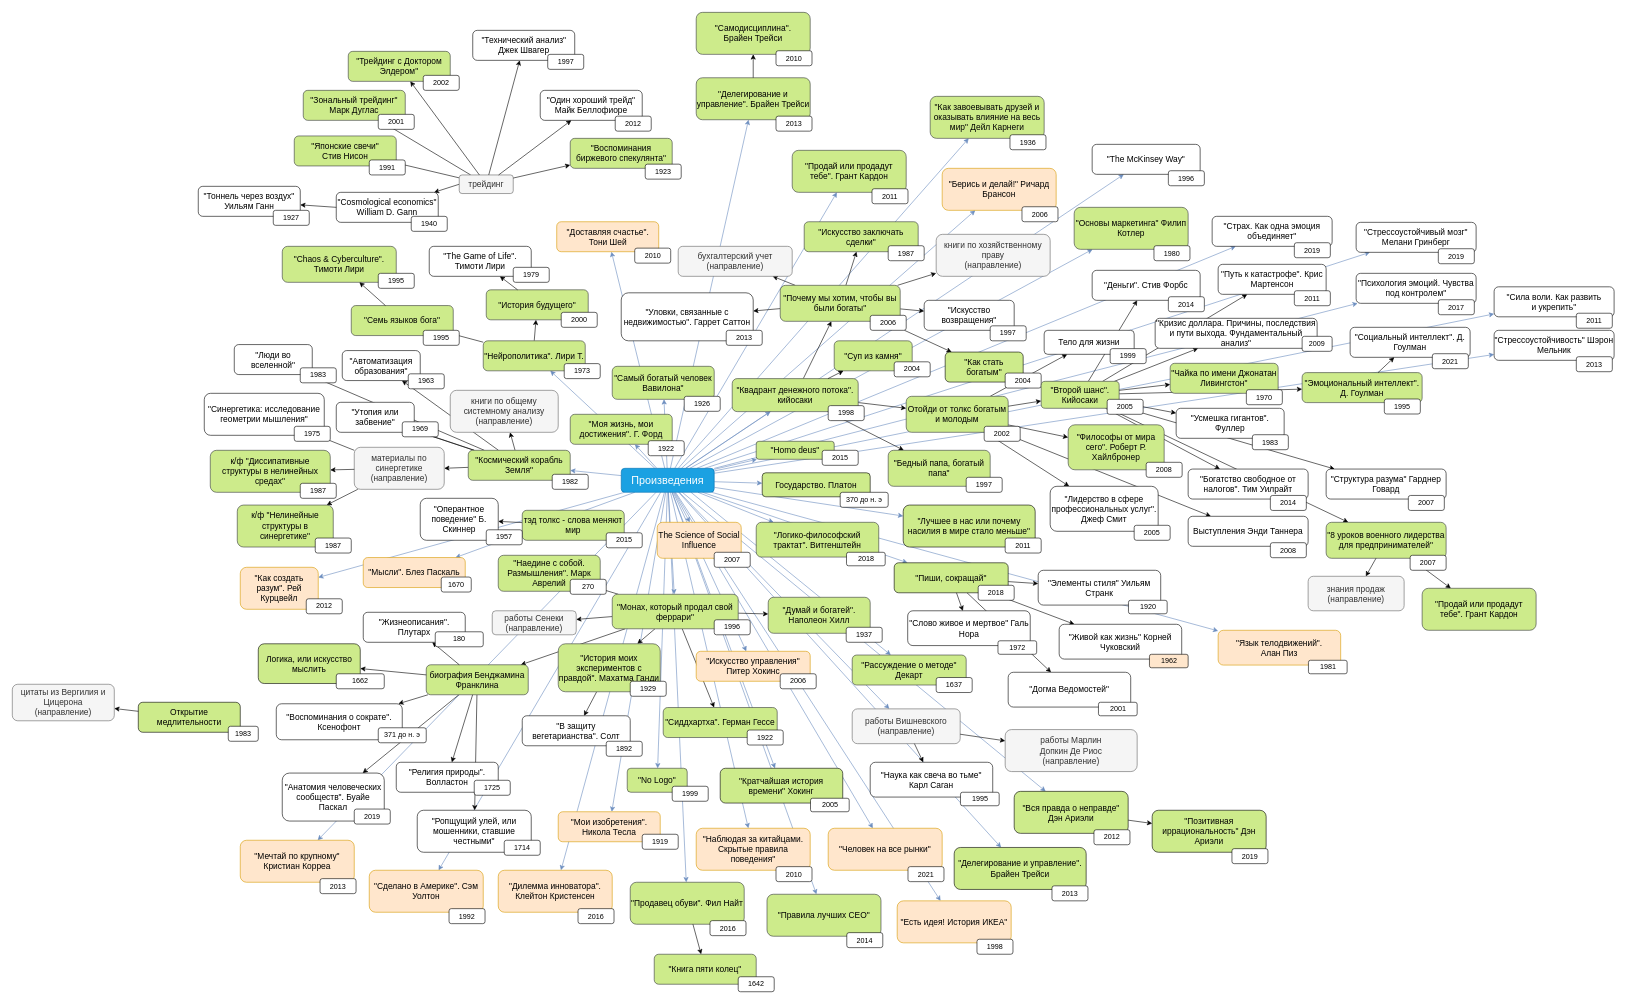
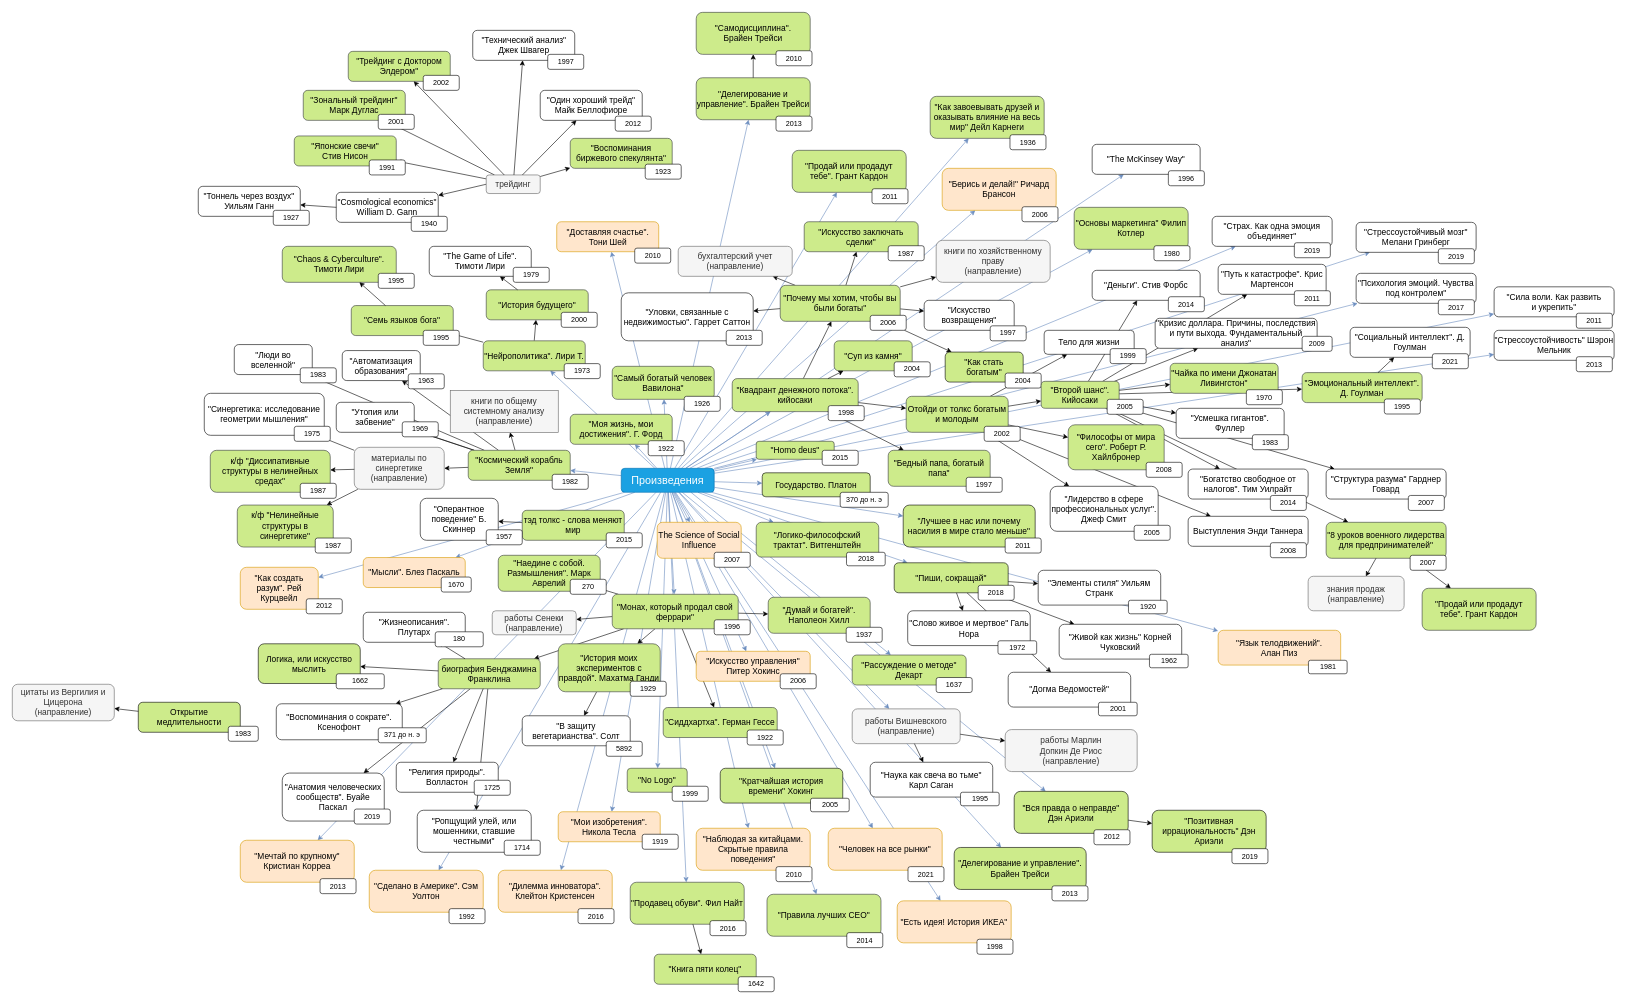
node "трейдинг": moved (486, 184) -> (513, 184)
node "книги по хозяйственному праву (направление)": moved (993, 255) -> (993, 261)
node "книги по общему системному анализу (направление)": shape rounded rectangle -> rectangle
node "1962": fillcolor #ffe6cc -> #ffffff
node "биография Бенджамина Франклина": moved (477, 680) -> (489, 674)
node "1892": label "1892" -> "5892"
